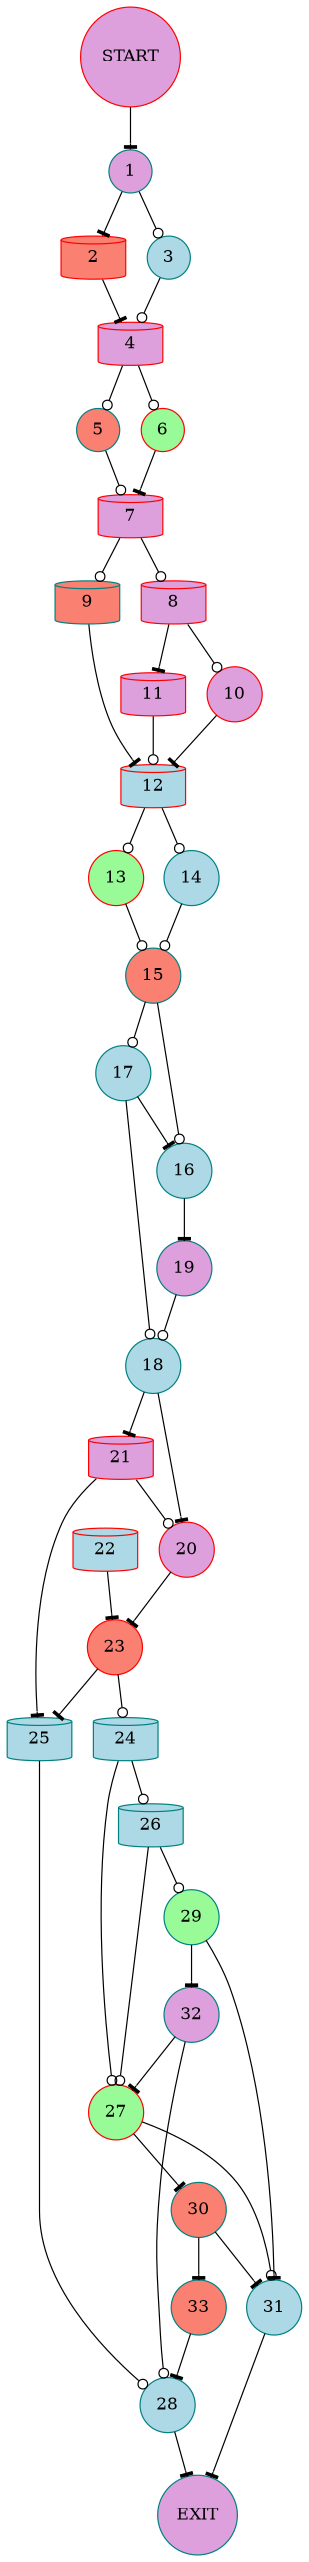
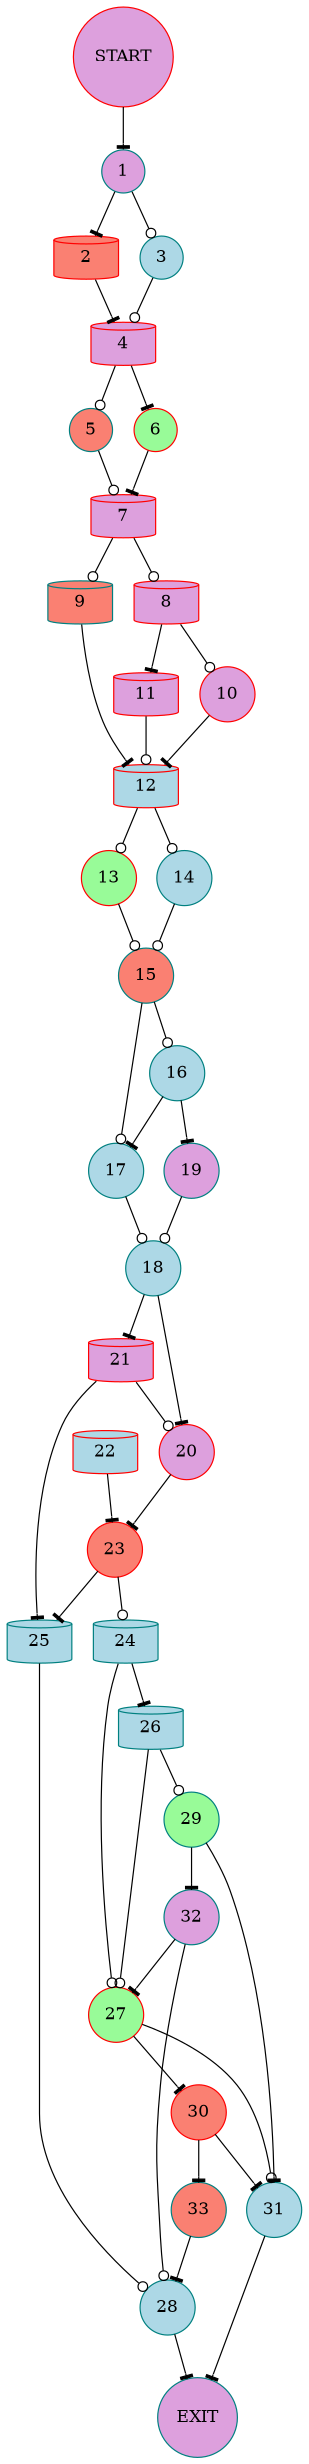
edge "4" -> "6": arrowhead odot -> tee
edge "17" -> "16": reversed
edge "24" -> "26": arrowhead odot -> tee
node "30": color teal -> red
